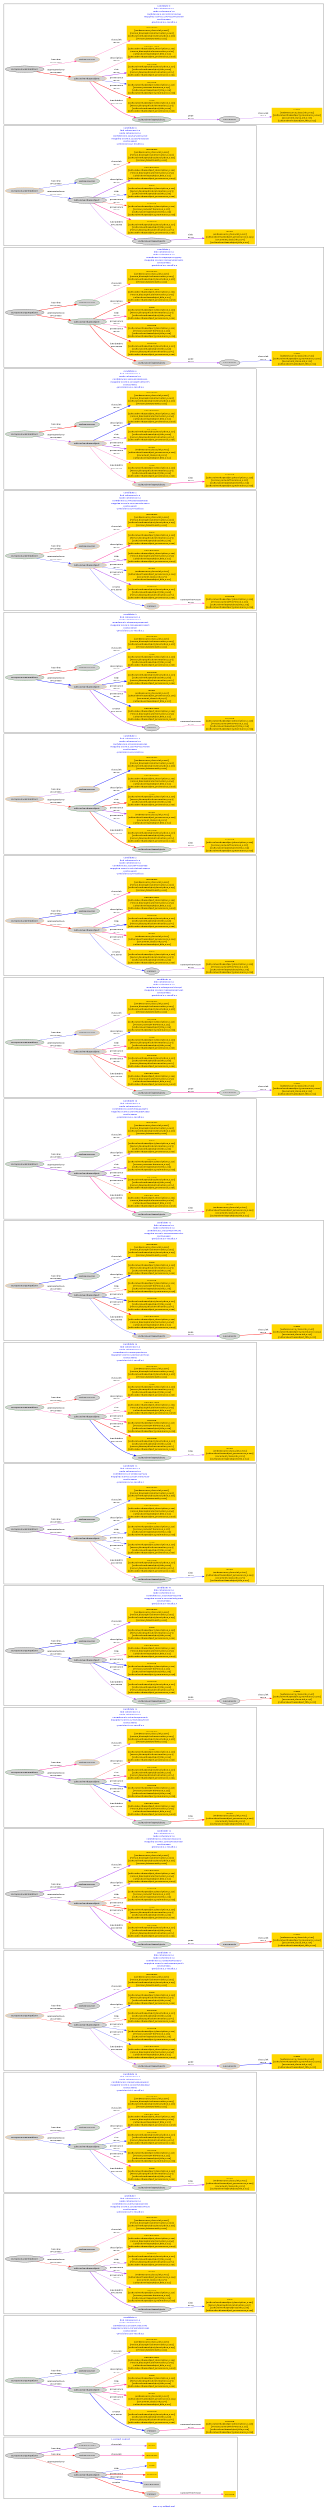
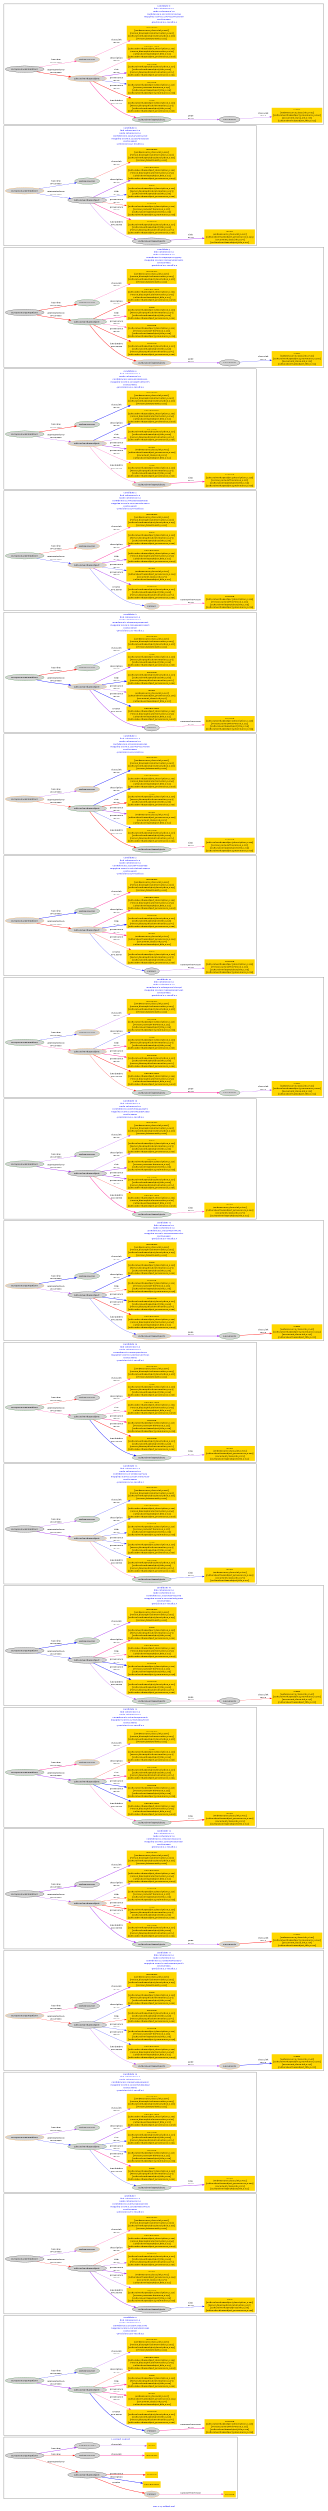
node "TITLE": removed
node "DESCRIPTION": fillcolor lightgray -> gold
